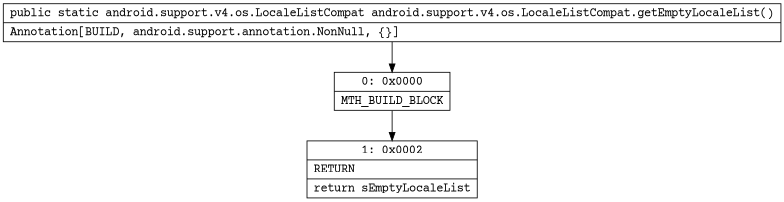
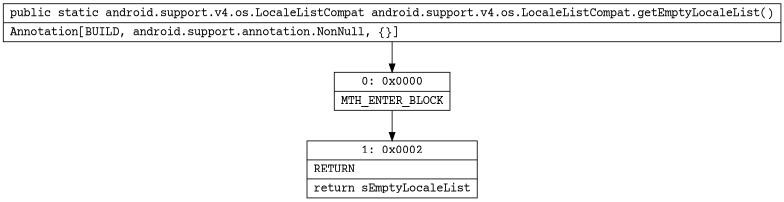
node "0: 0x0000": text "MTH_BUILD_BLOCK" -> "MTH_ENTER_BLOCK"
